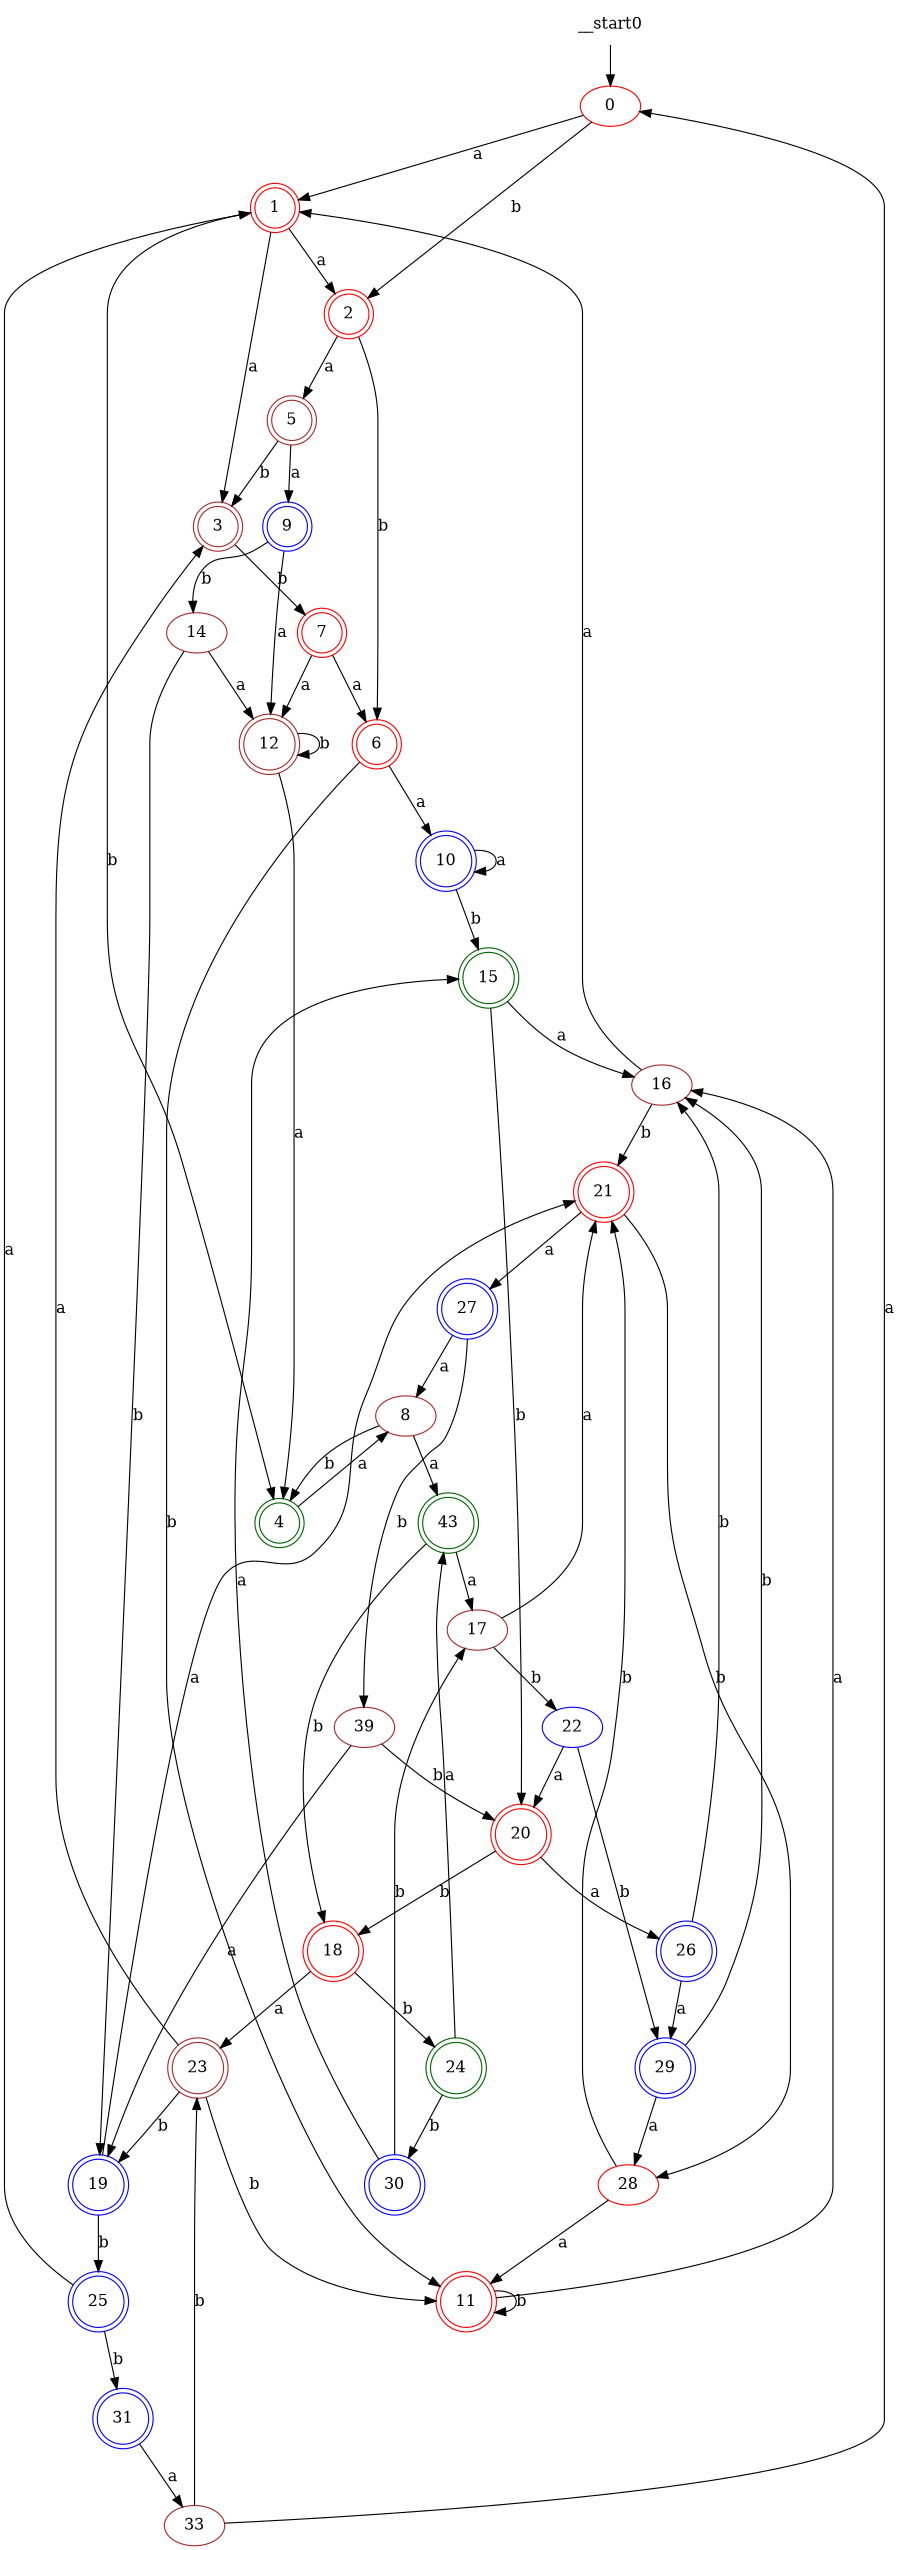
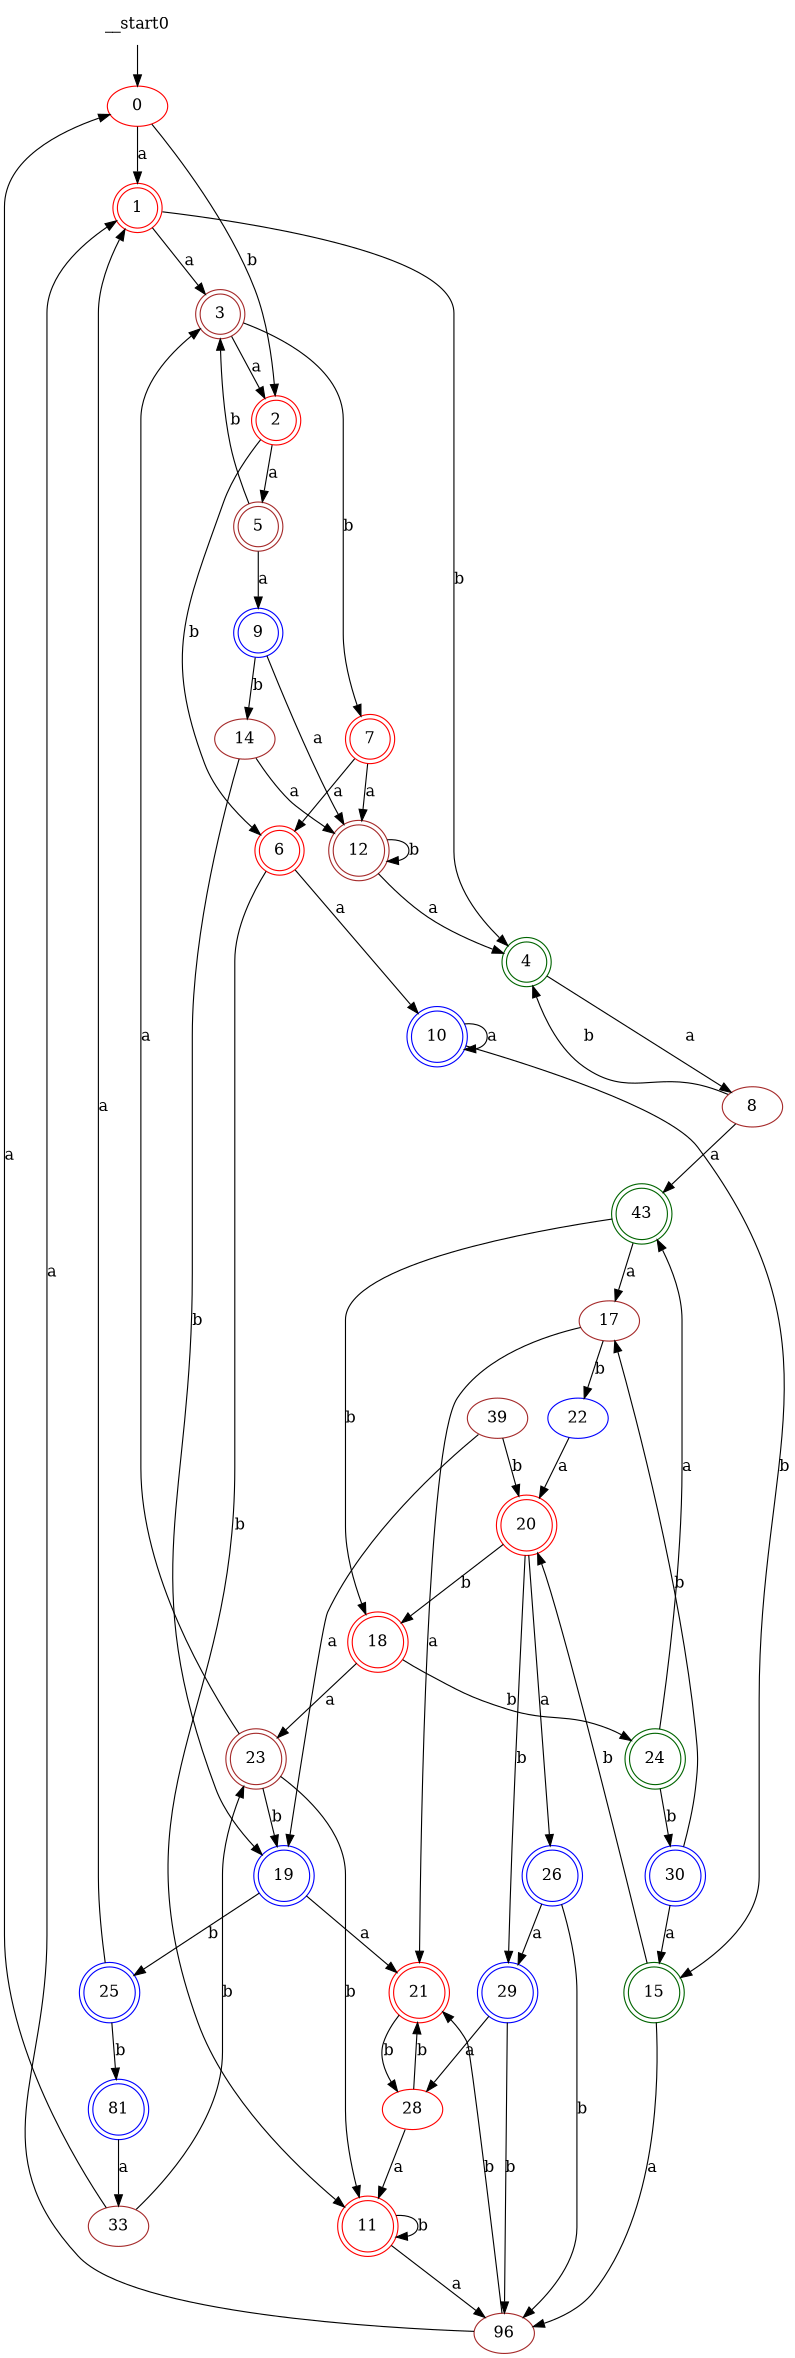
edge "1" -> "2": now "3" -> "2"
node "16": label "16" -> "96"
node "27": removed
edge "22" -> "29": now "20" -> "29"
node "31": label "31" -> "81"
